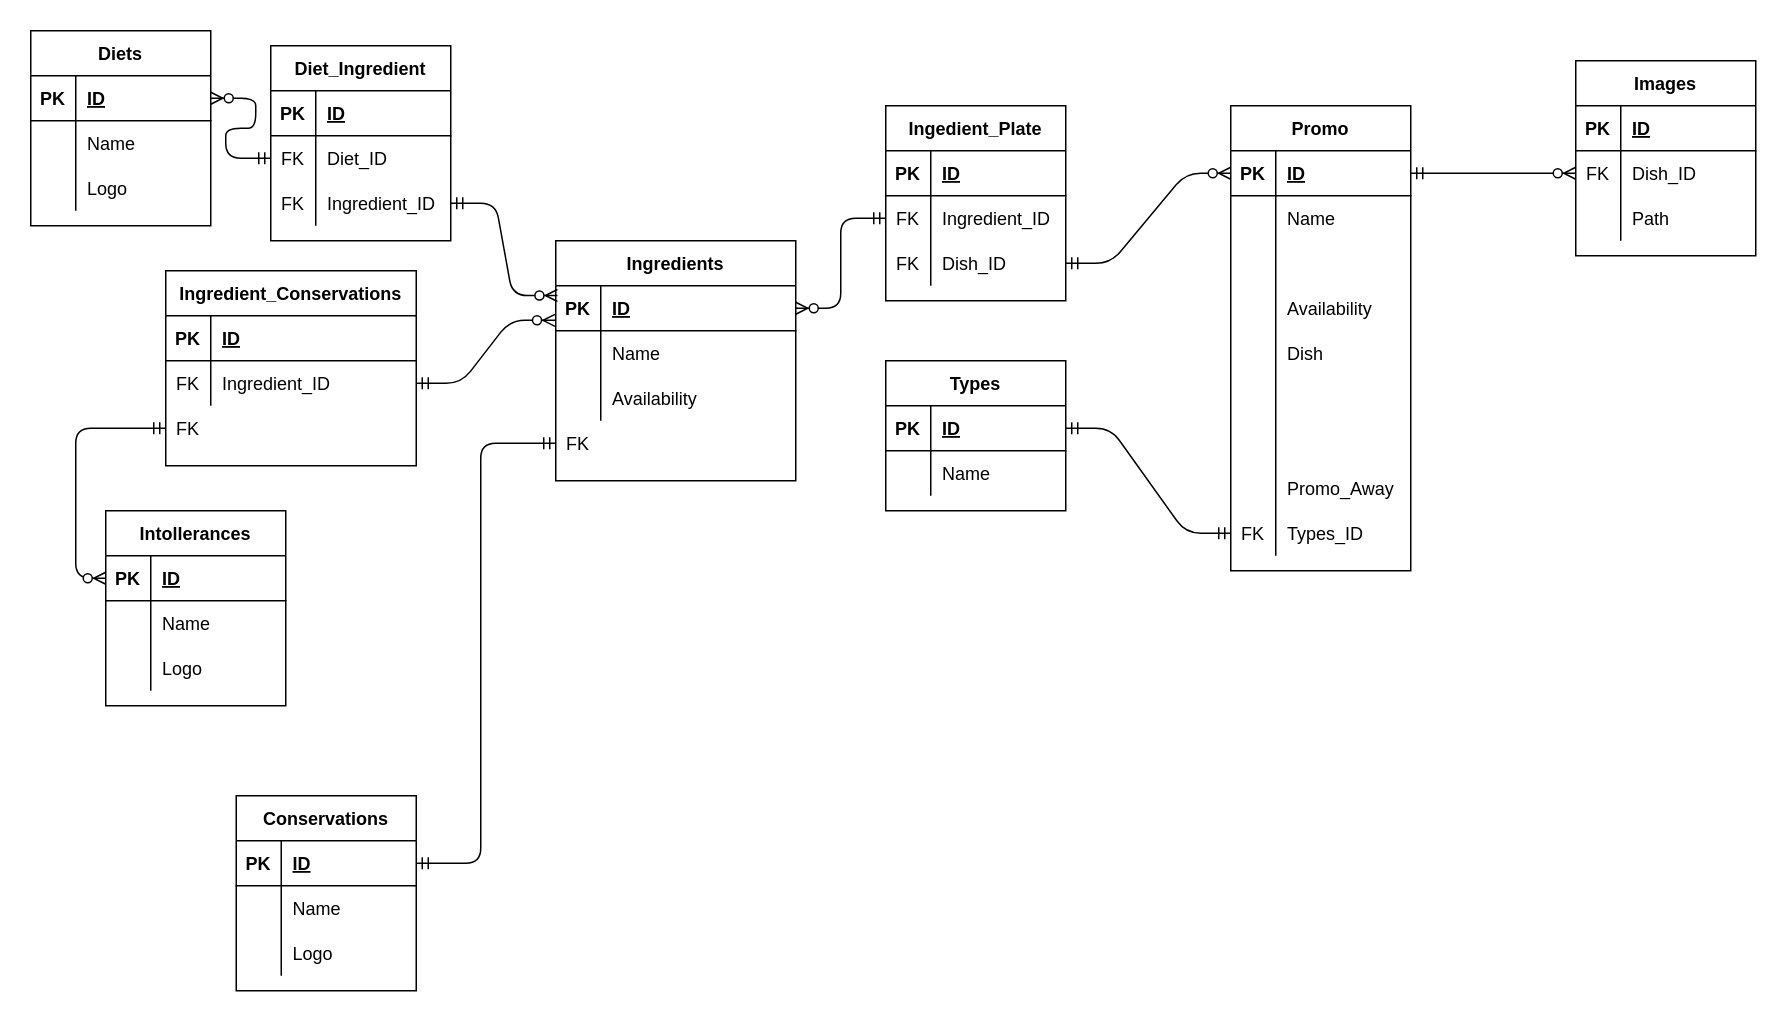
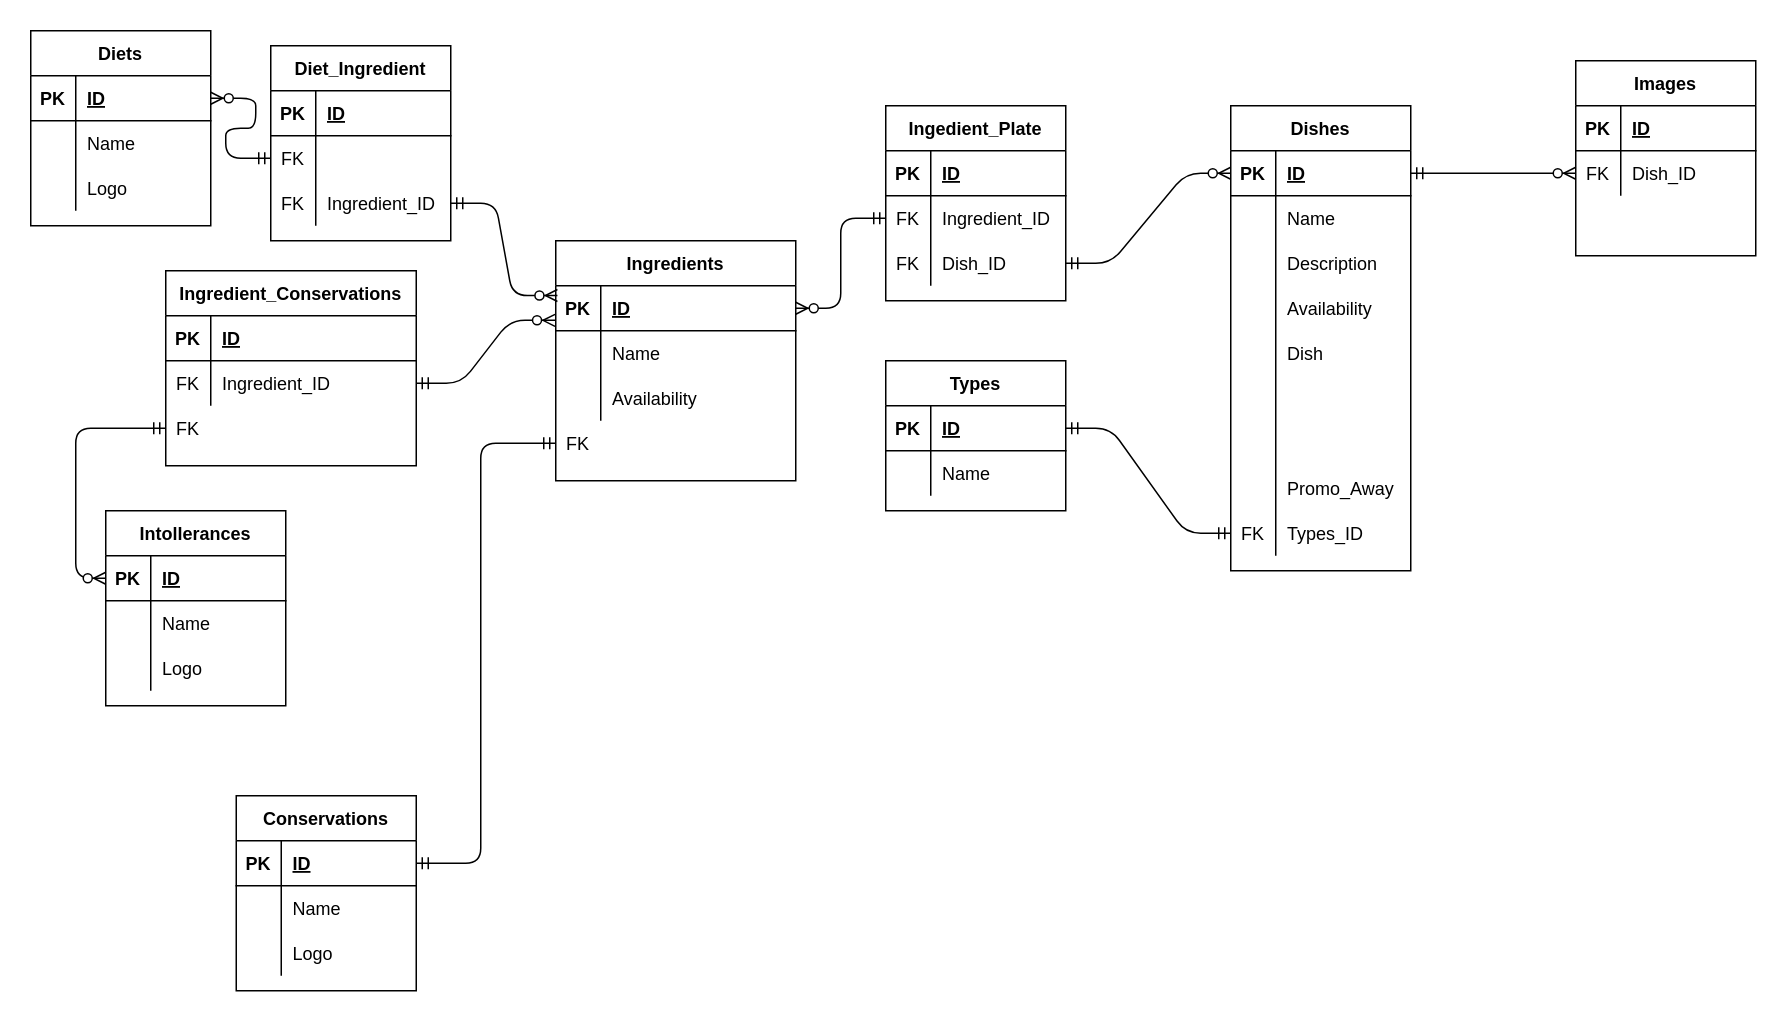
node "Promo": label "Promo" -> "Dishes"
node "Diet_ID": removed
node "Path": removed
node "Description": added
